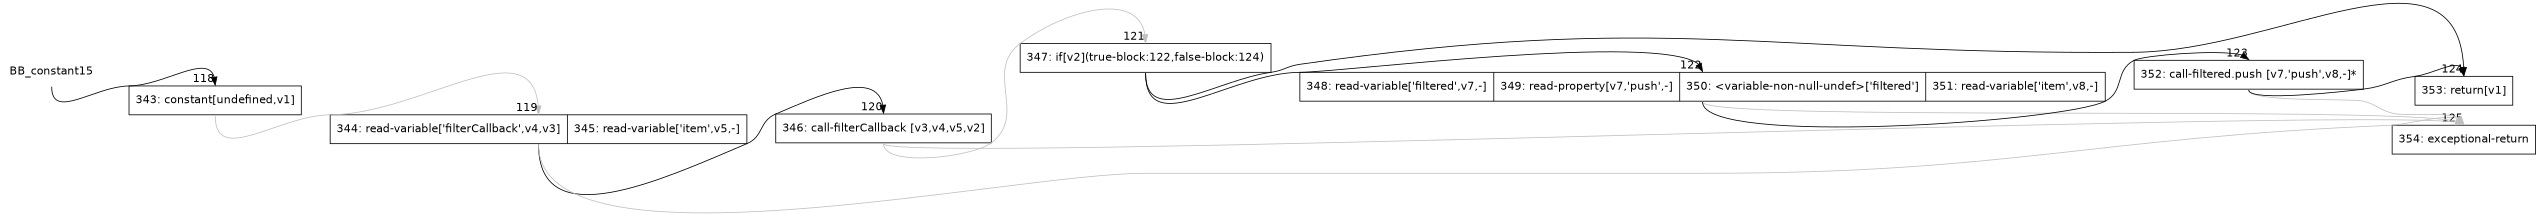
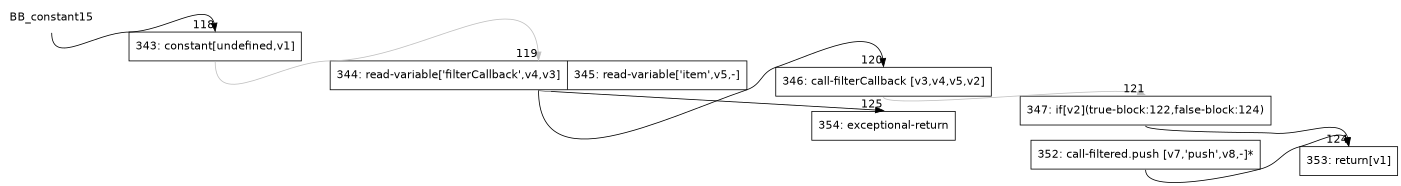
node "348: read-variable['filtered',v7,-]": removed
edge "352: call-filtered.push [v7,'push',v8,-]*" -> "354: exceptional-return": removed
edge "346: call-filterCallback [v3,v4,v5,v2]" -> "354: exceptional-return": removed
edge "344: read-variable['filterCallback',v4,v3]" -> "354: exceptional-return": color gray -> black
